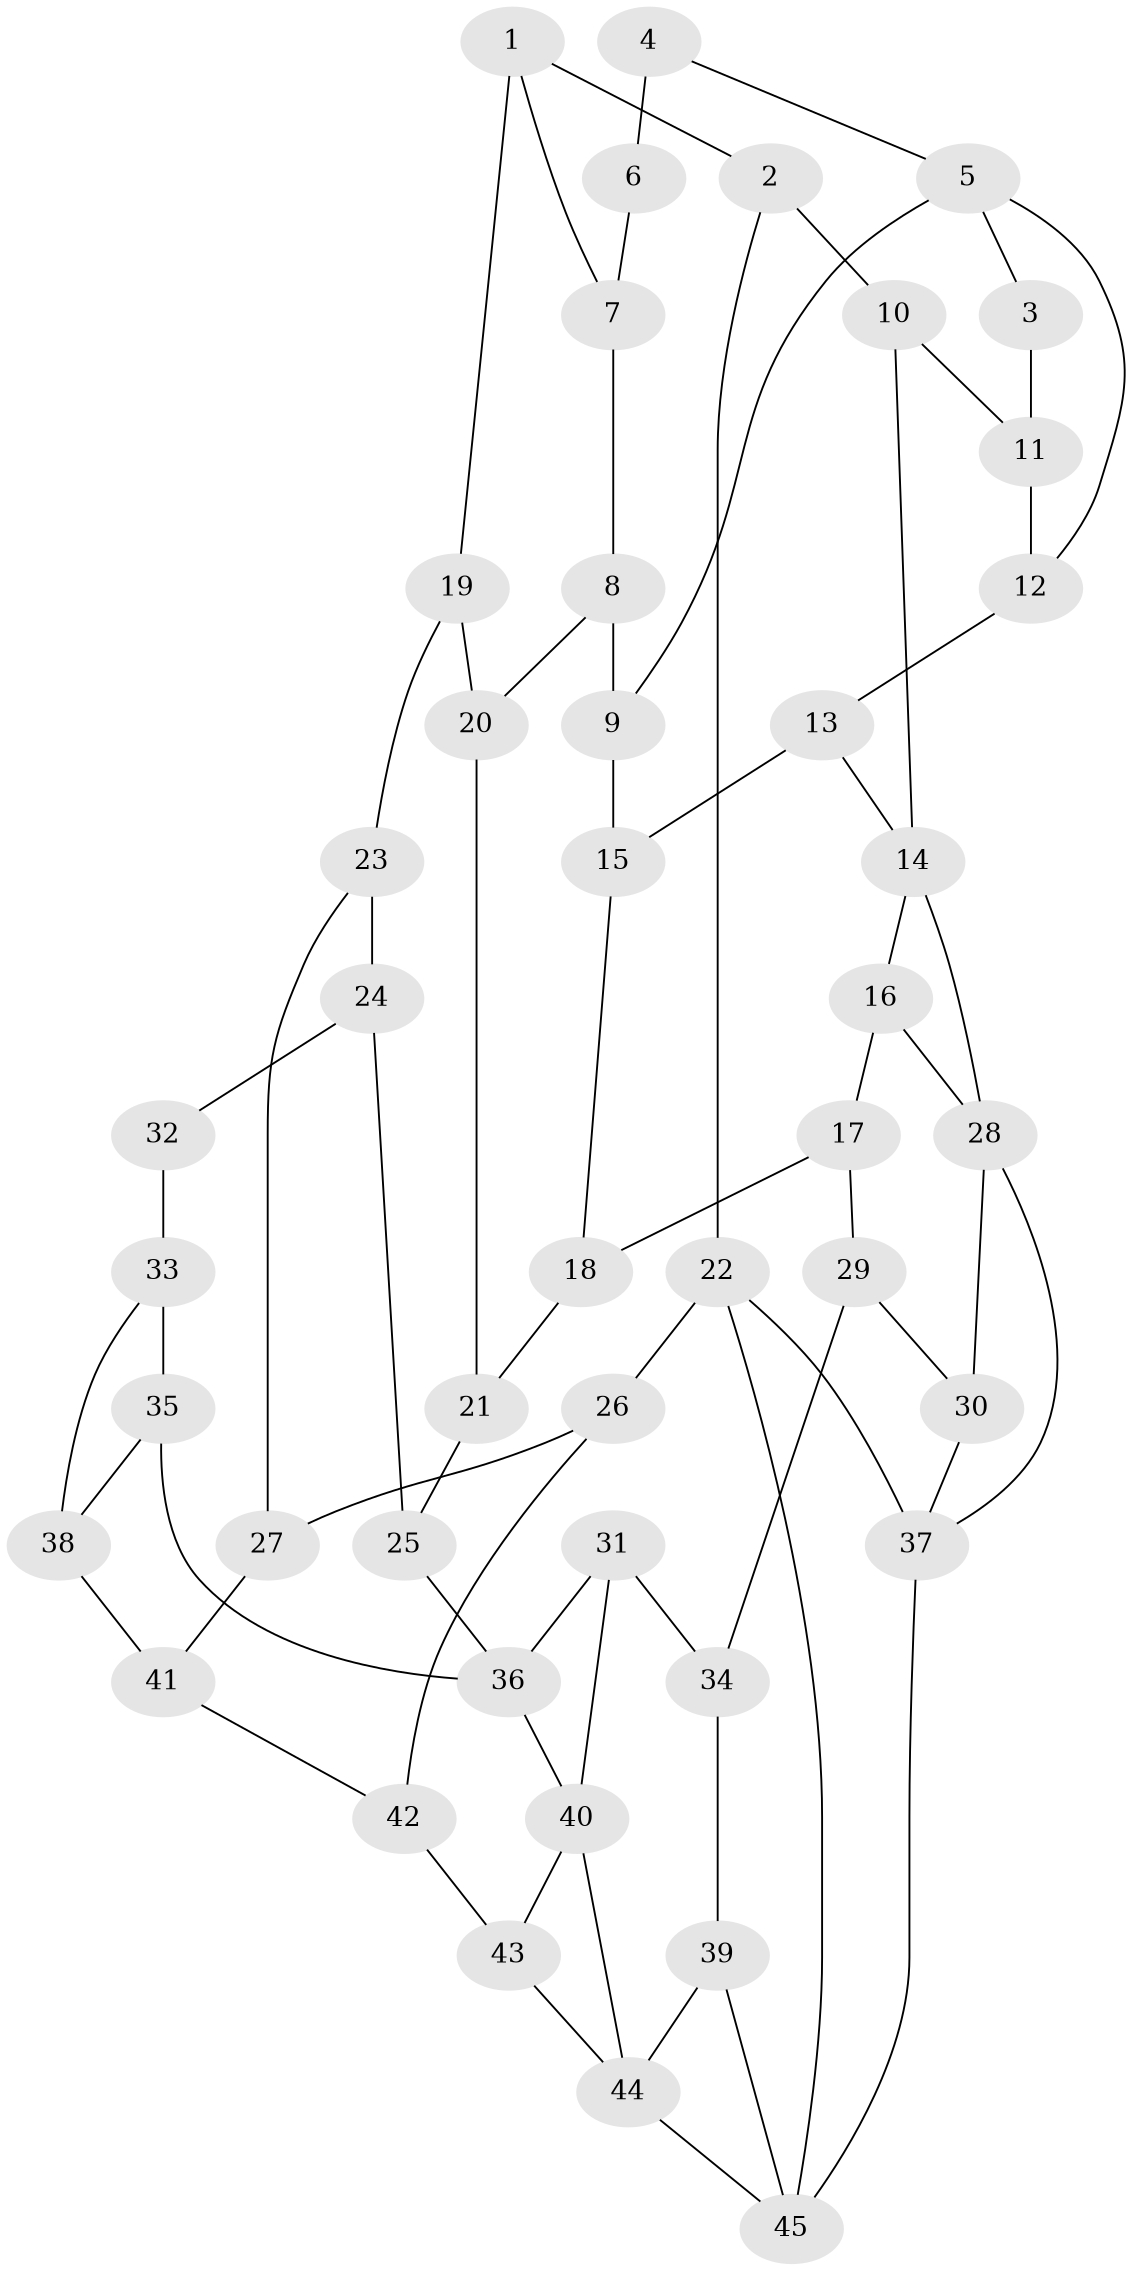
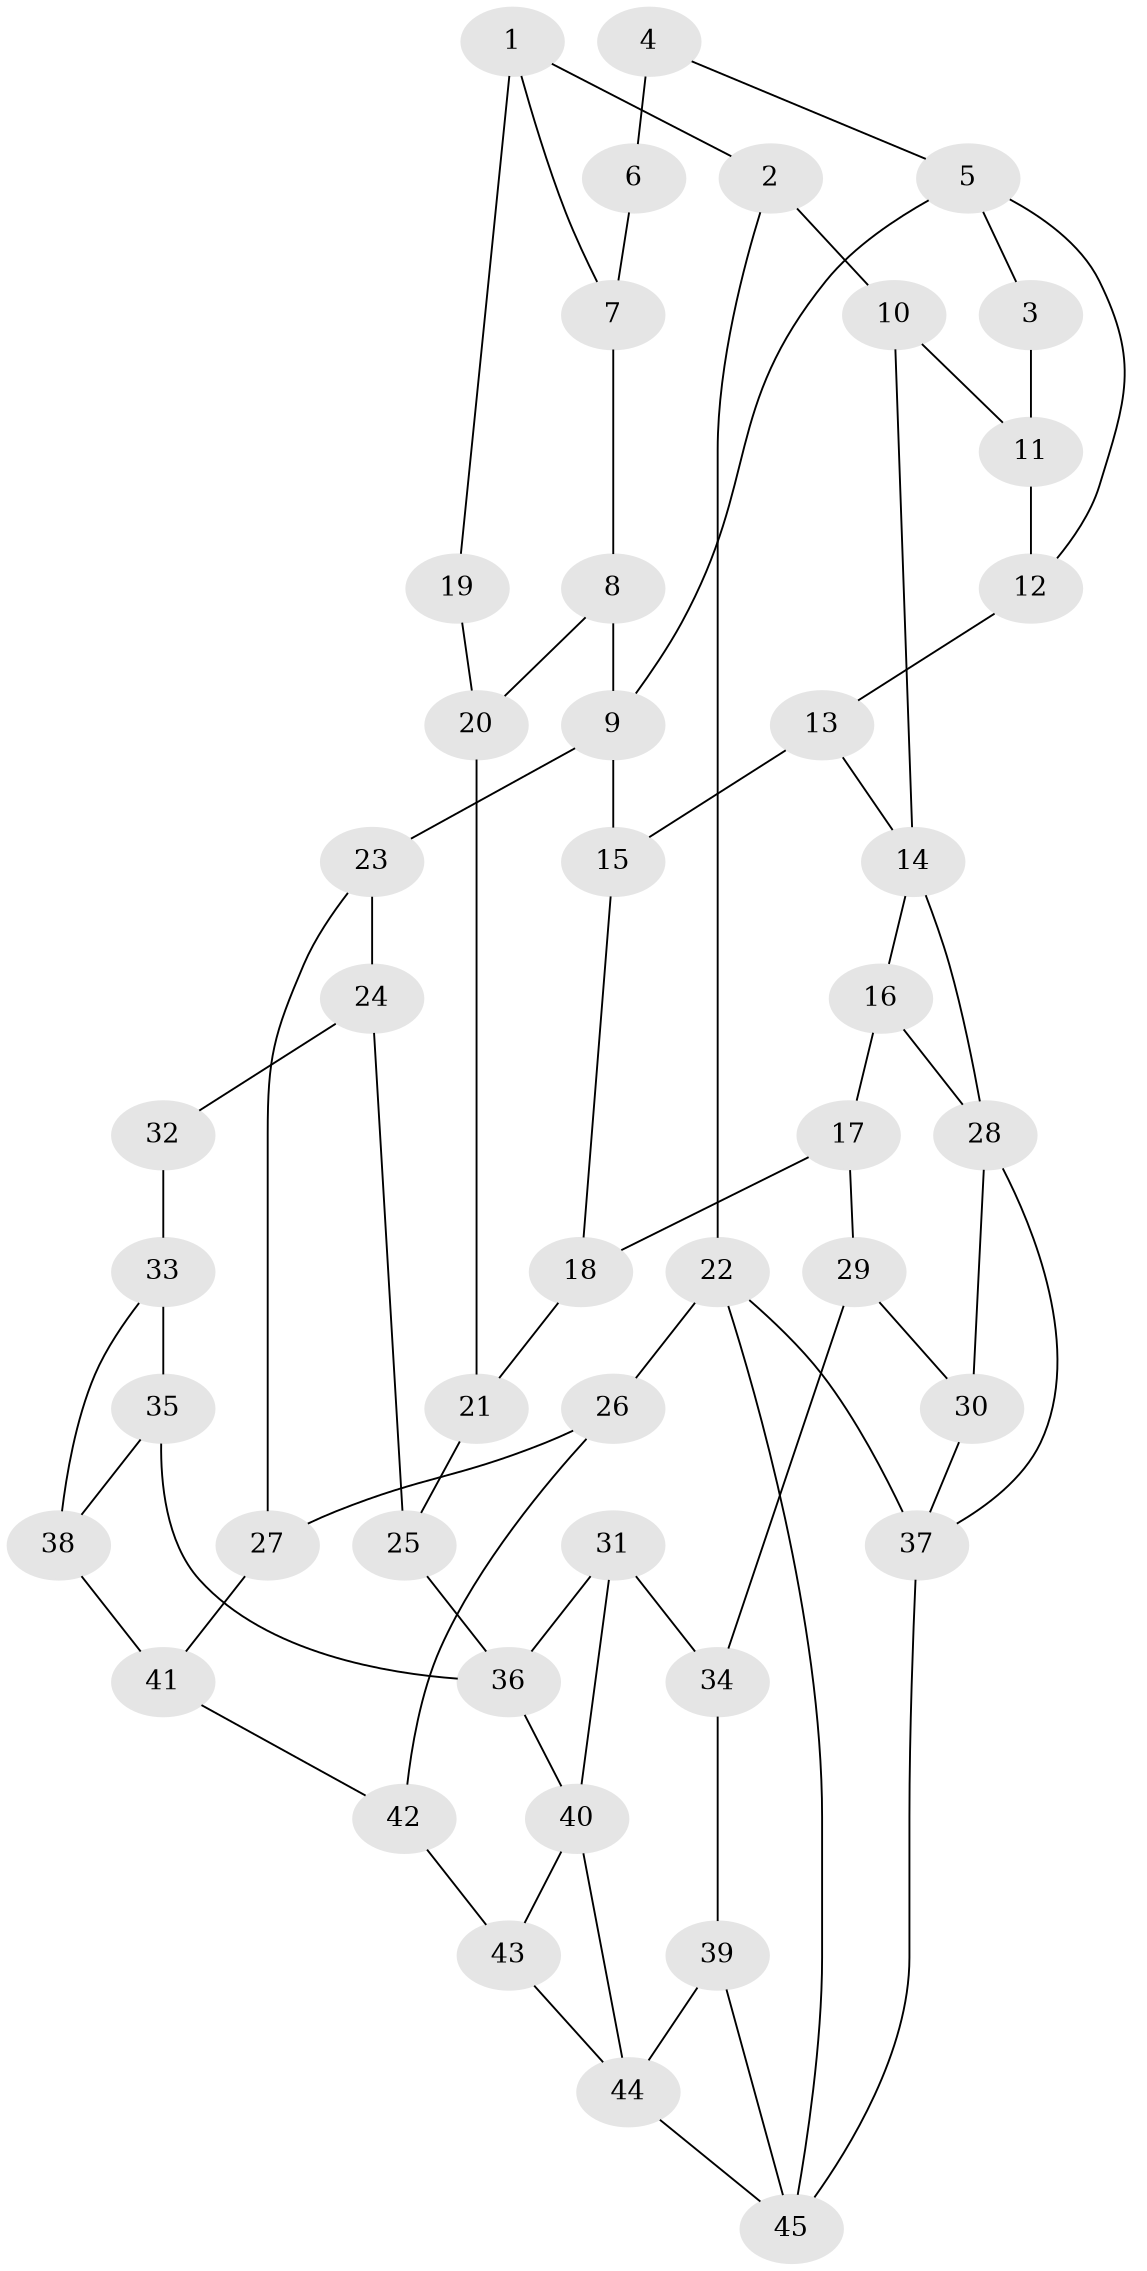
edge "19" -- "23": now "9" -- "23"
